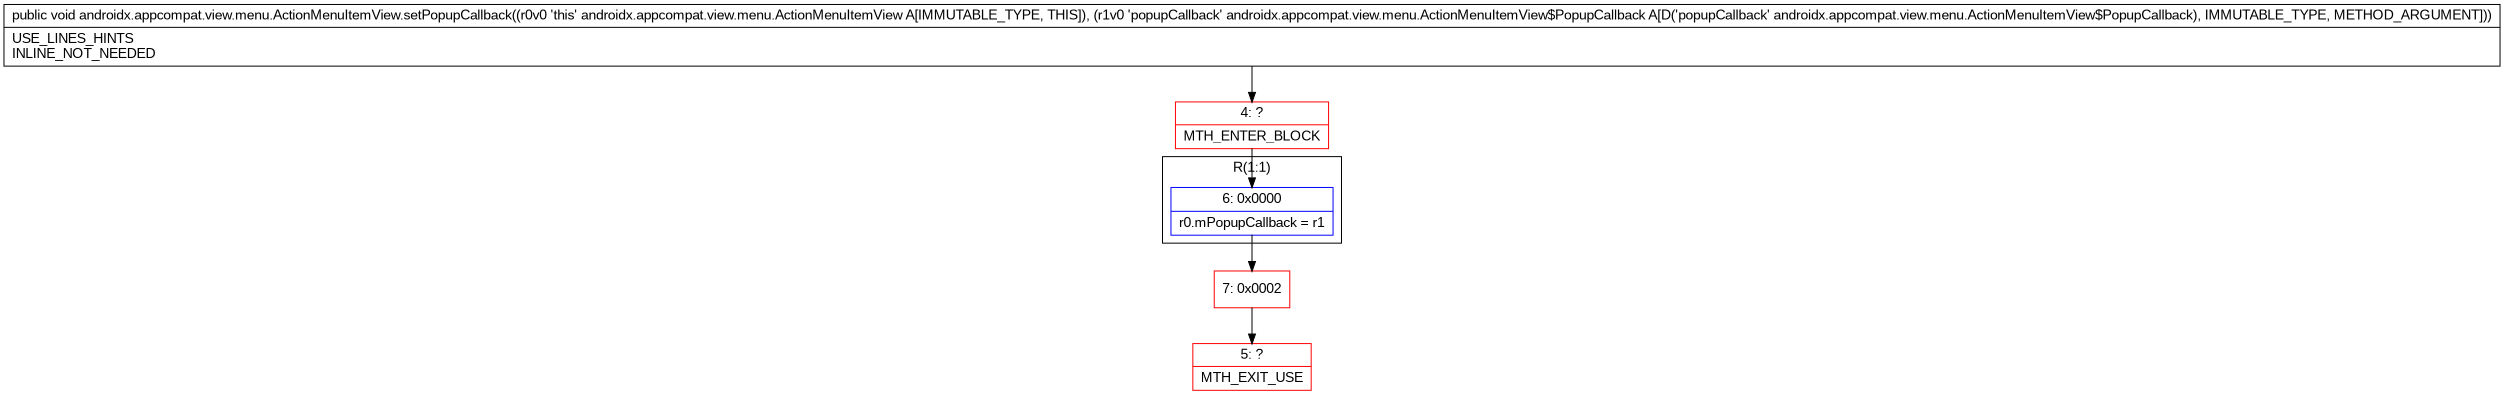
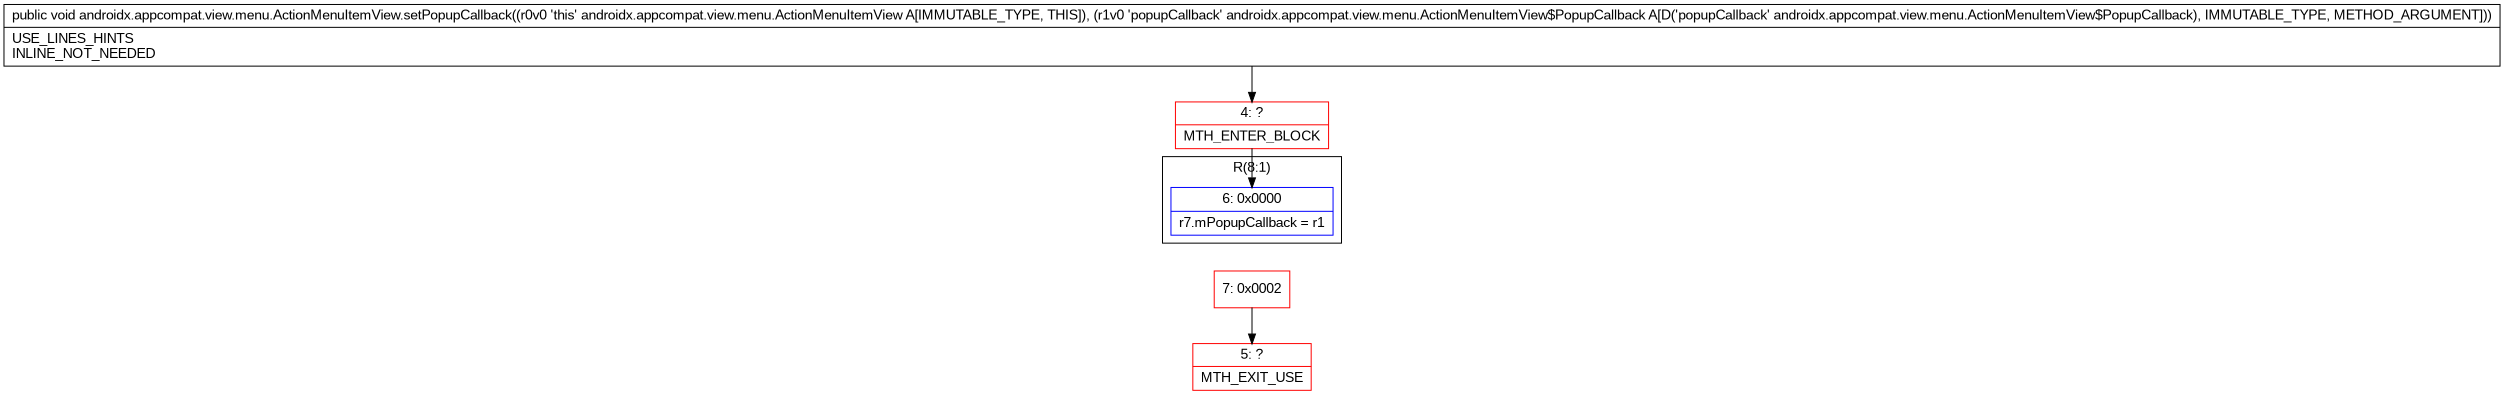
cluster "R(1:1)": label "R(1:1)" -> "R(8:1)"
node "6: 0x0000": text "r0.mPopupCallback = r1" -> "r7.mPopupCallback = r1"
edge "6: 0x0000" -> "7: 0x0002": removed
